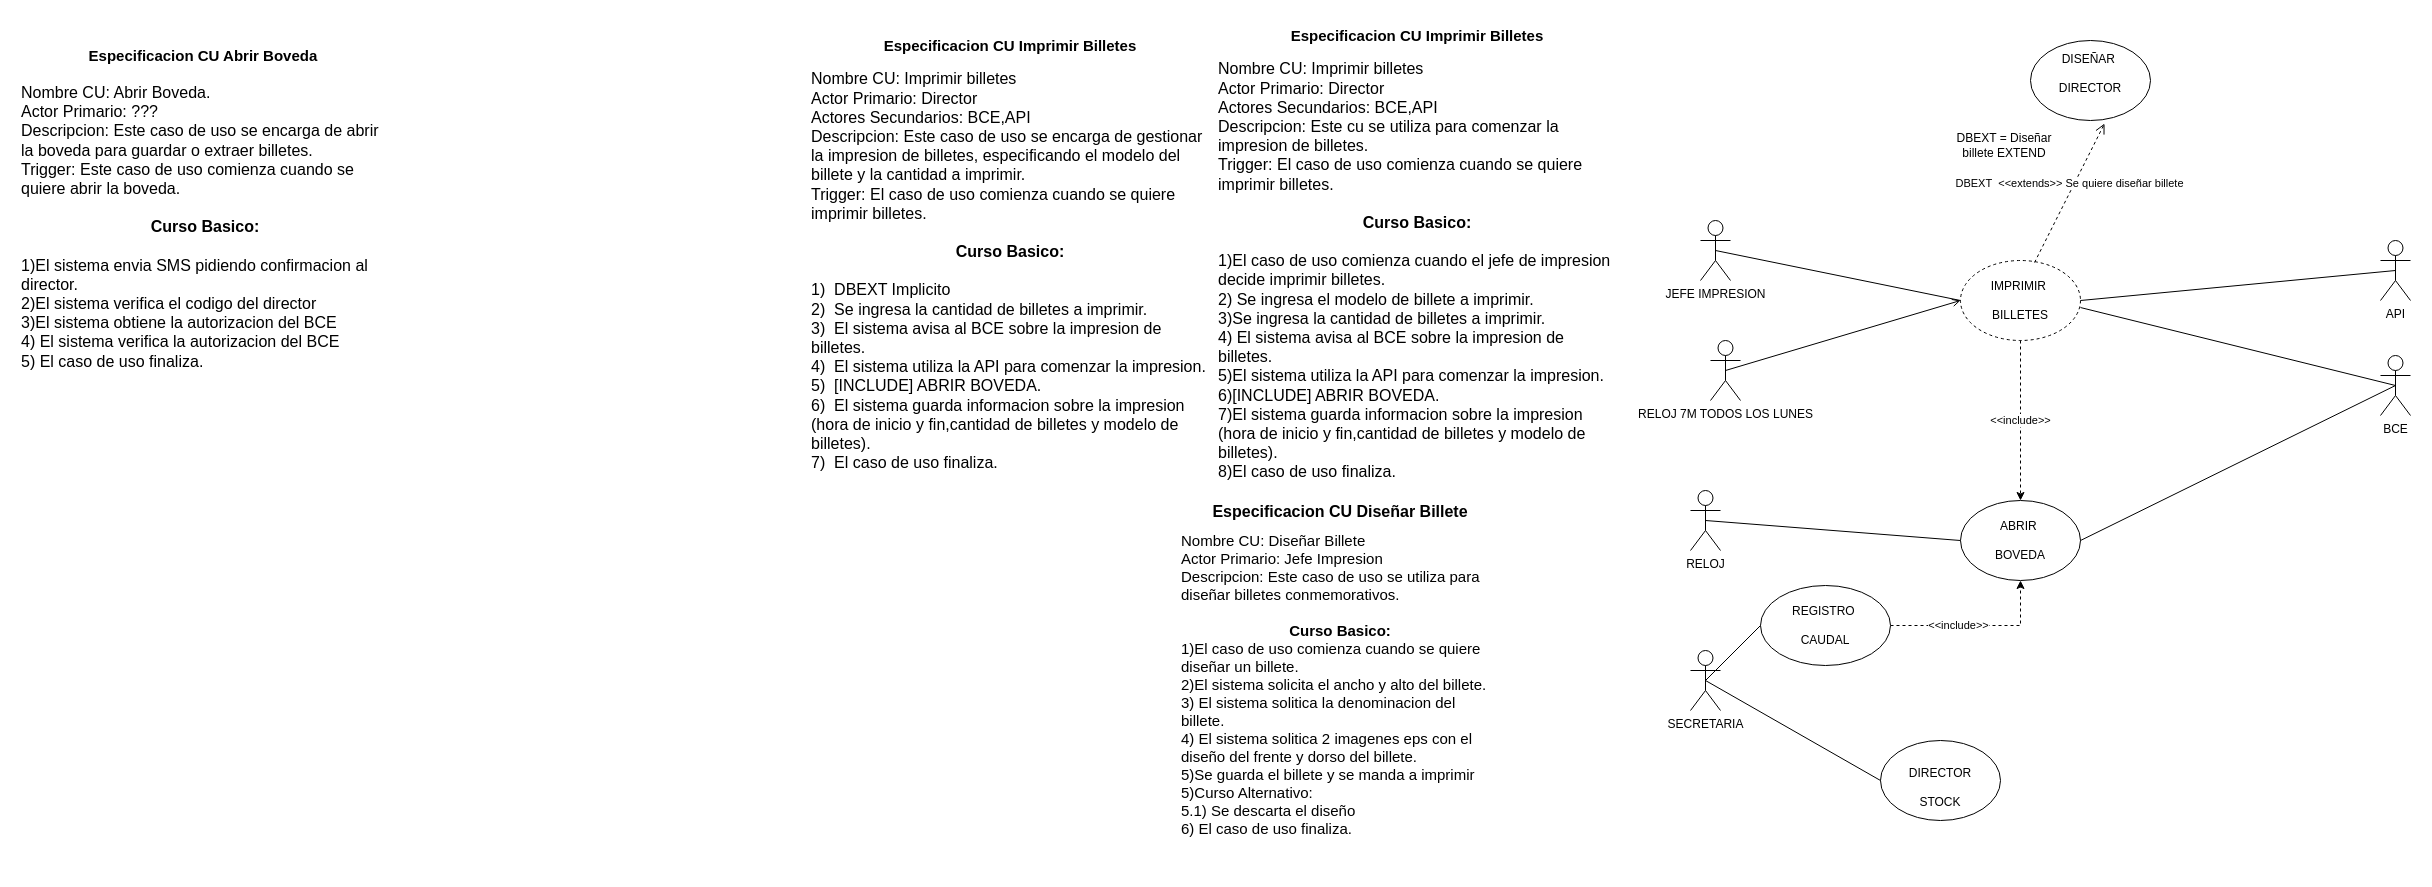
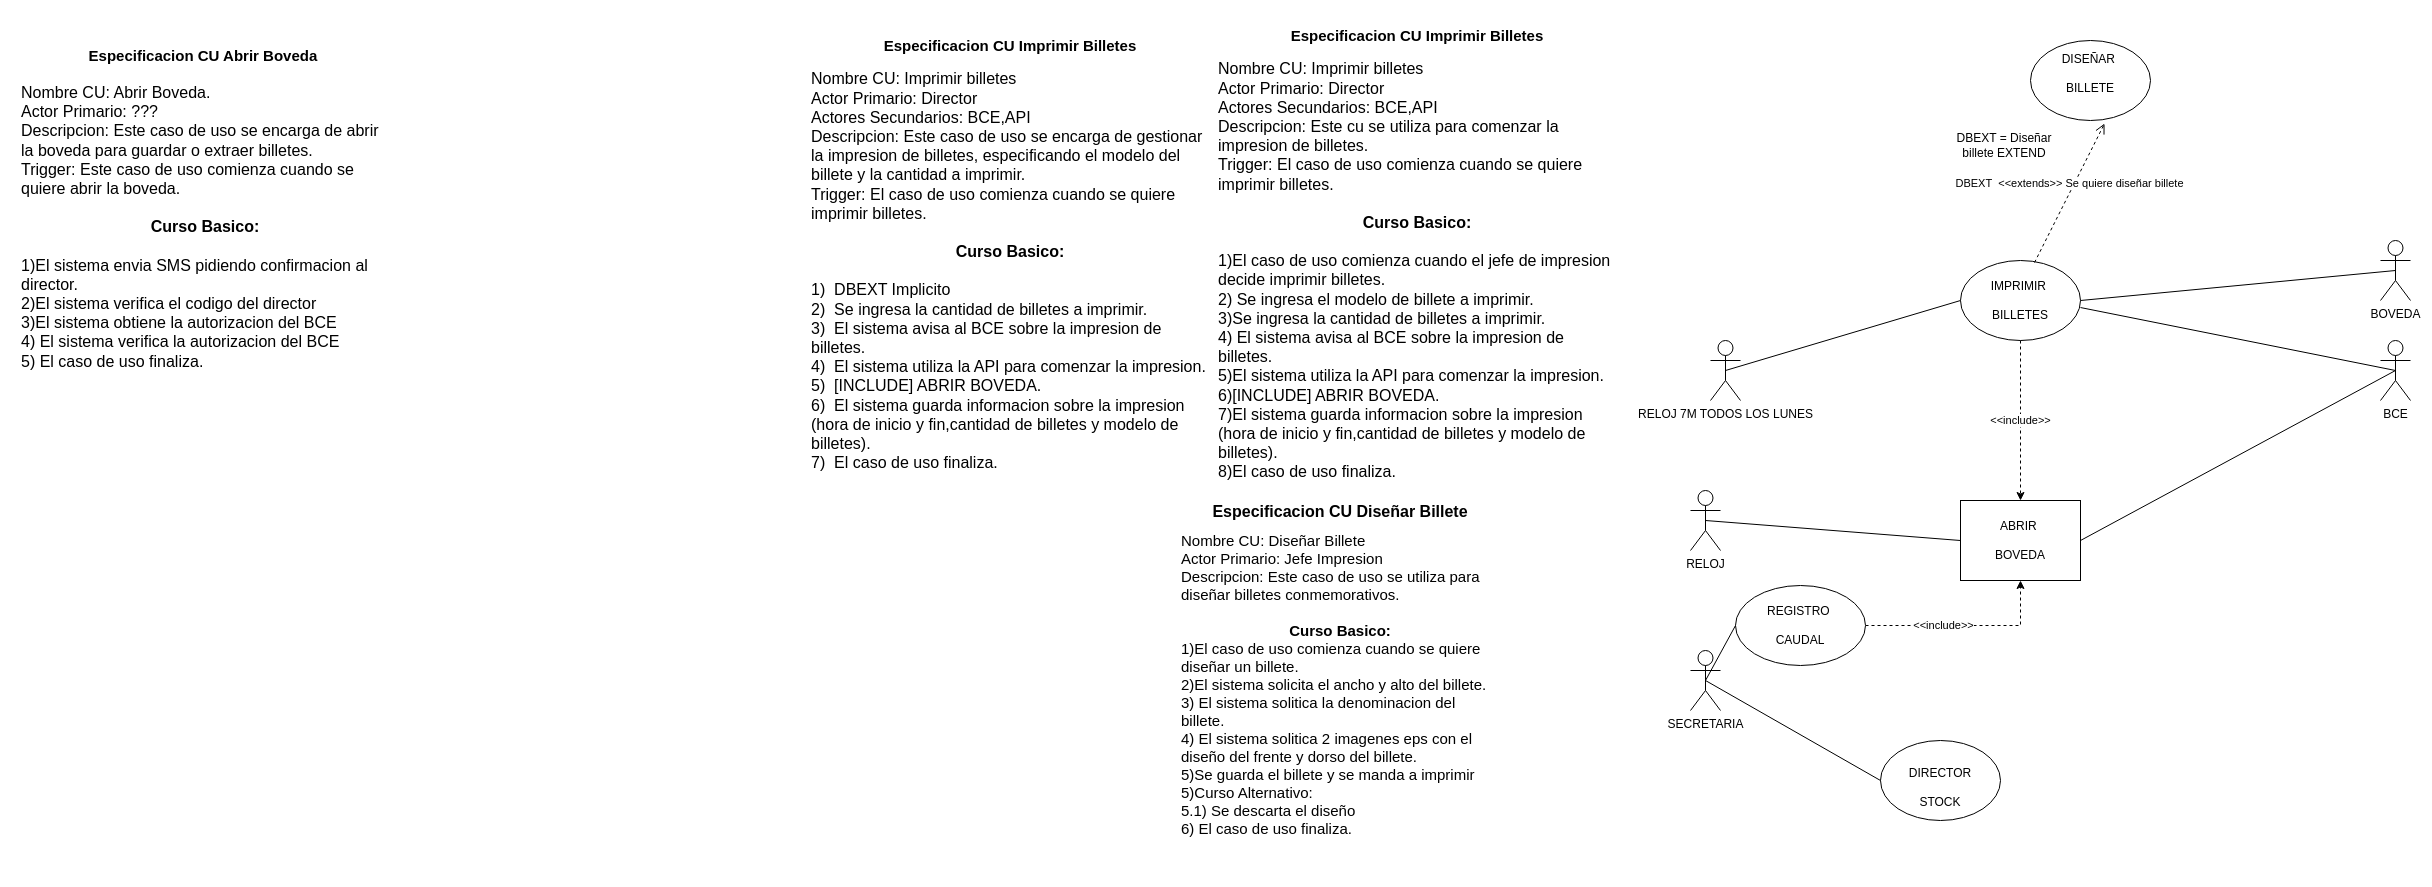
node "DISEÑAR DIRECTOR": label "DISEÑAR DIRECTOR" -> "DISEÑAR BILLETE"
node "JEFE IMPRESION": removed
edge "JEFE IMPRESION" -- "IMPRIMIR BILLETES": removed
node "IMPRIMIR BILLETES": style dashed -> solid
edge "RELOJ 7M TODOS LOS LUNES" -> "IMPRIMIR BILLETES": arrowhead open -> none
node "API": label "API" -> "BOVEDA"
node "BCE": moved (2396, 386) -> (2396, 371)
node "ABRIR BOVEDA": shape ellipse -> rectangle
node "REGISTRO CAUDAL": moved (1826, 626) -> (1801, 626)
